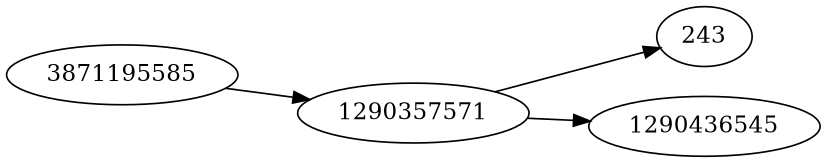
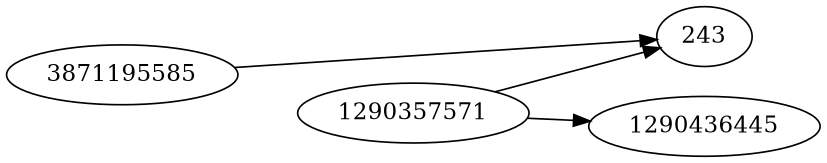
edge "3871195585" -> "1290357571": now "3871195585" -> "243"
node "1290436545": label "1290436545" -> "1290436445"
